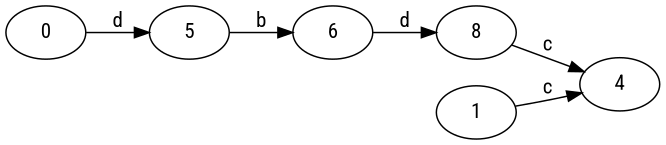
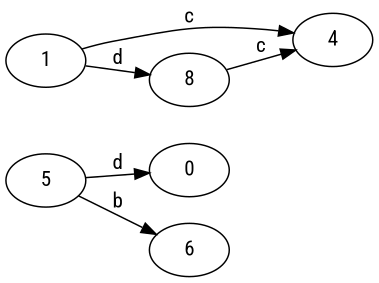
edge "0" -> "5": reversed
edge "6" -> "8": now "1" -> "8"
